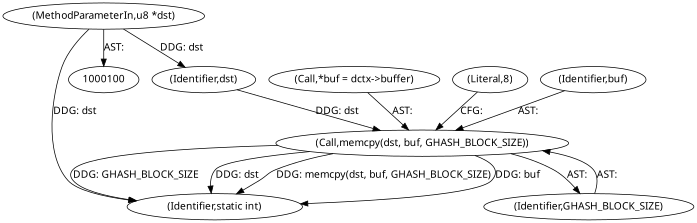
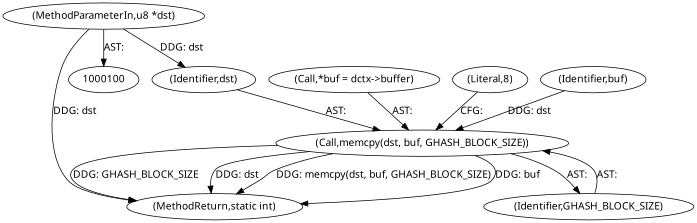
edge "(Identifier,dst)" -> "(Call,memcpy(dst, buf, GHASH_BLOCK_SIZE))": label "DDG: dst" -> "AST: "
edge "(Identifier,buf)" -> "(Call,memcpy(dst, buf, GHASH_BLOCK_SIZE))": label "AST: " -> "DDG: dst"
node "(Identifier,static int)": label "(Identifier,static int)" -> "(MethodReturn,static int)"
